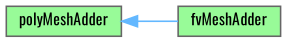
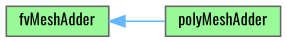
edge "fvMeshAdder" -> "polyMeshAdder": reversed
